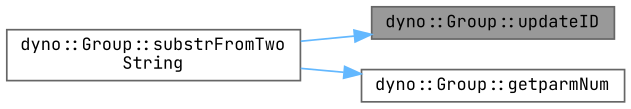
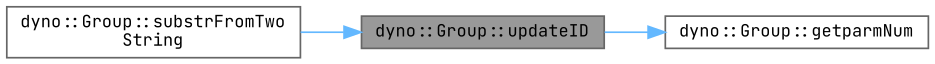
edge "dyno::Group::substrFromTwo String" -> "dyno::Group::getparmNum": now "dyno::Group::updateID" -> "dyno::Group::getparmNum"
